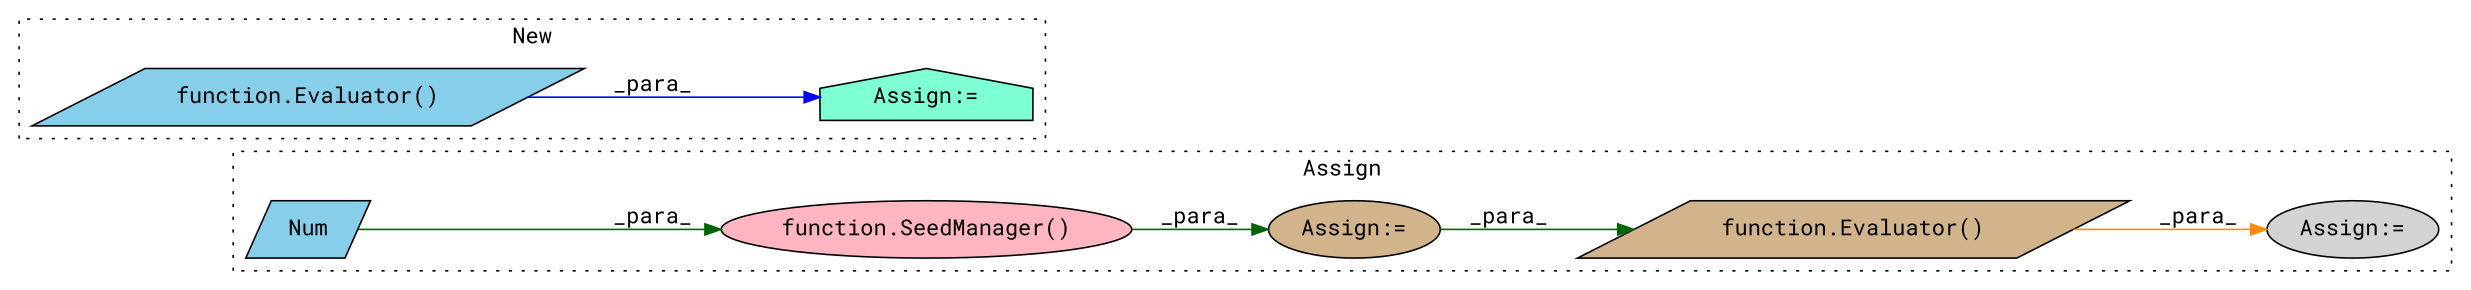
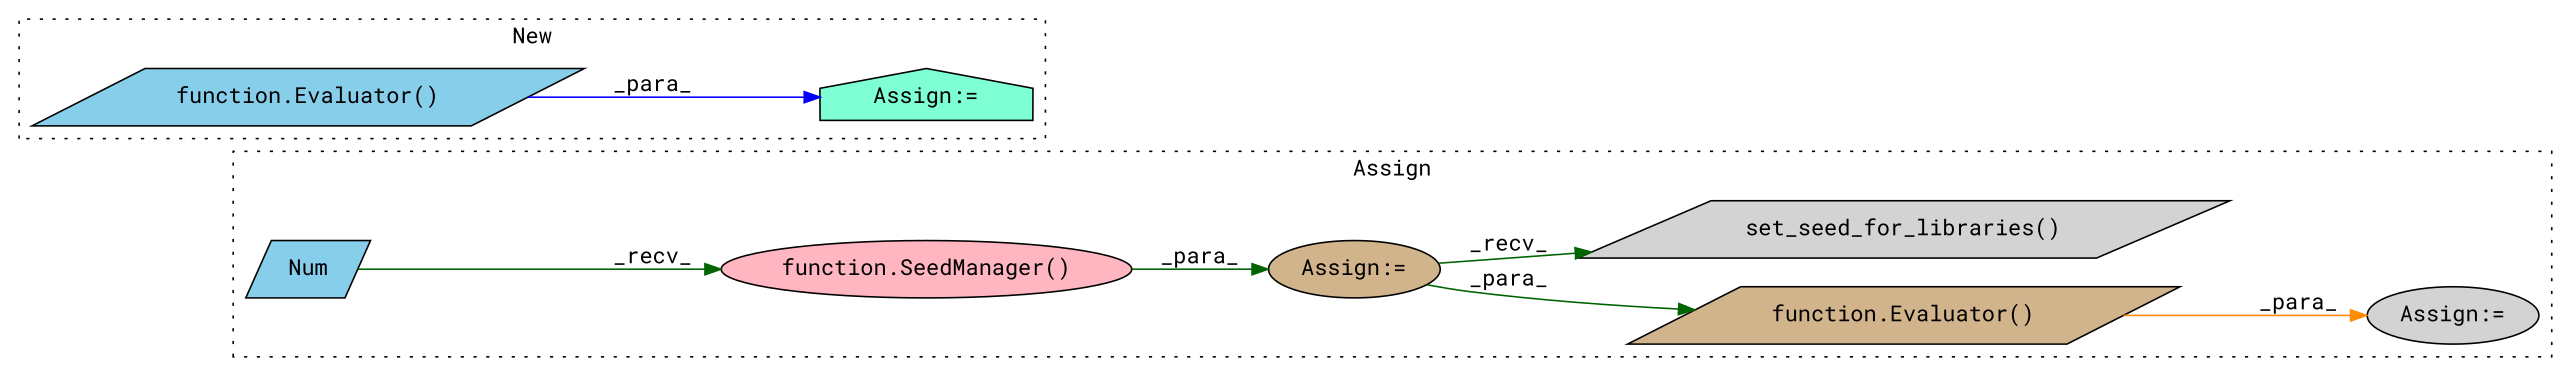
edge "Num" -> "function.SeedManager()": label "_para_" -> "_recv_"
node "set_seed_for_libraries()": added
